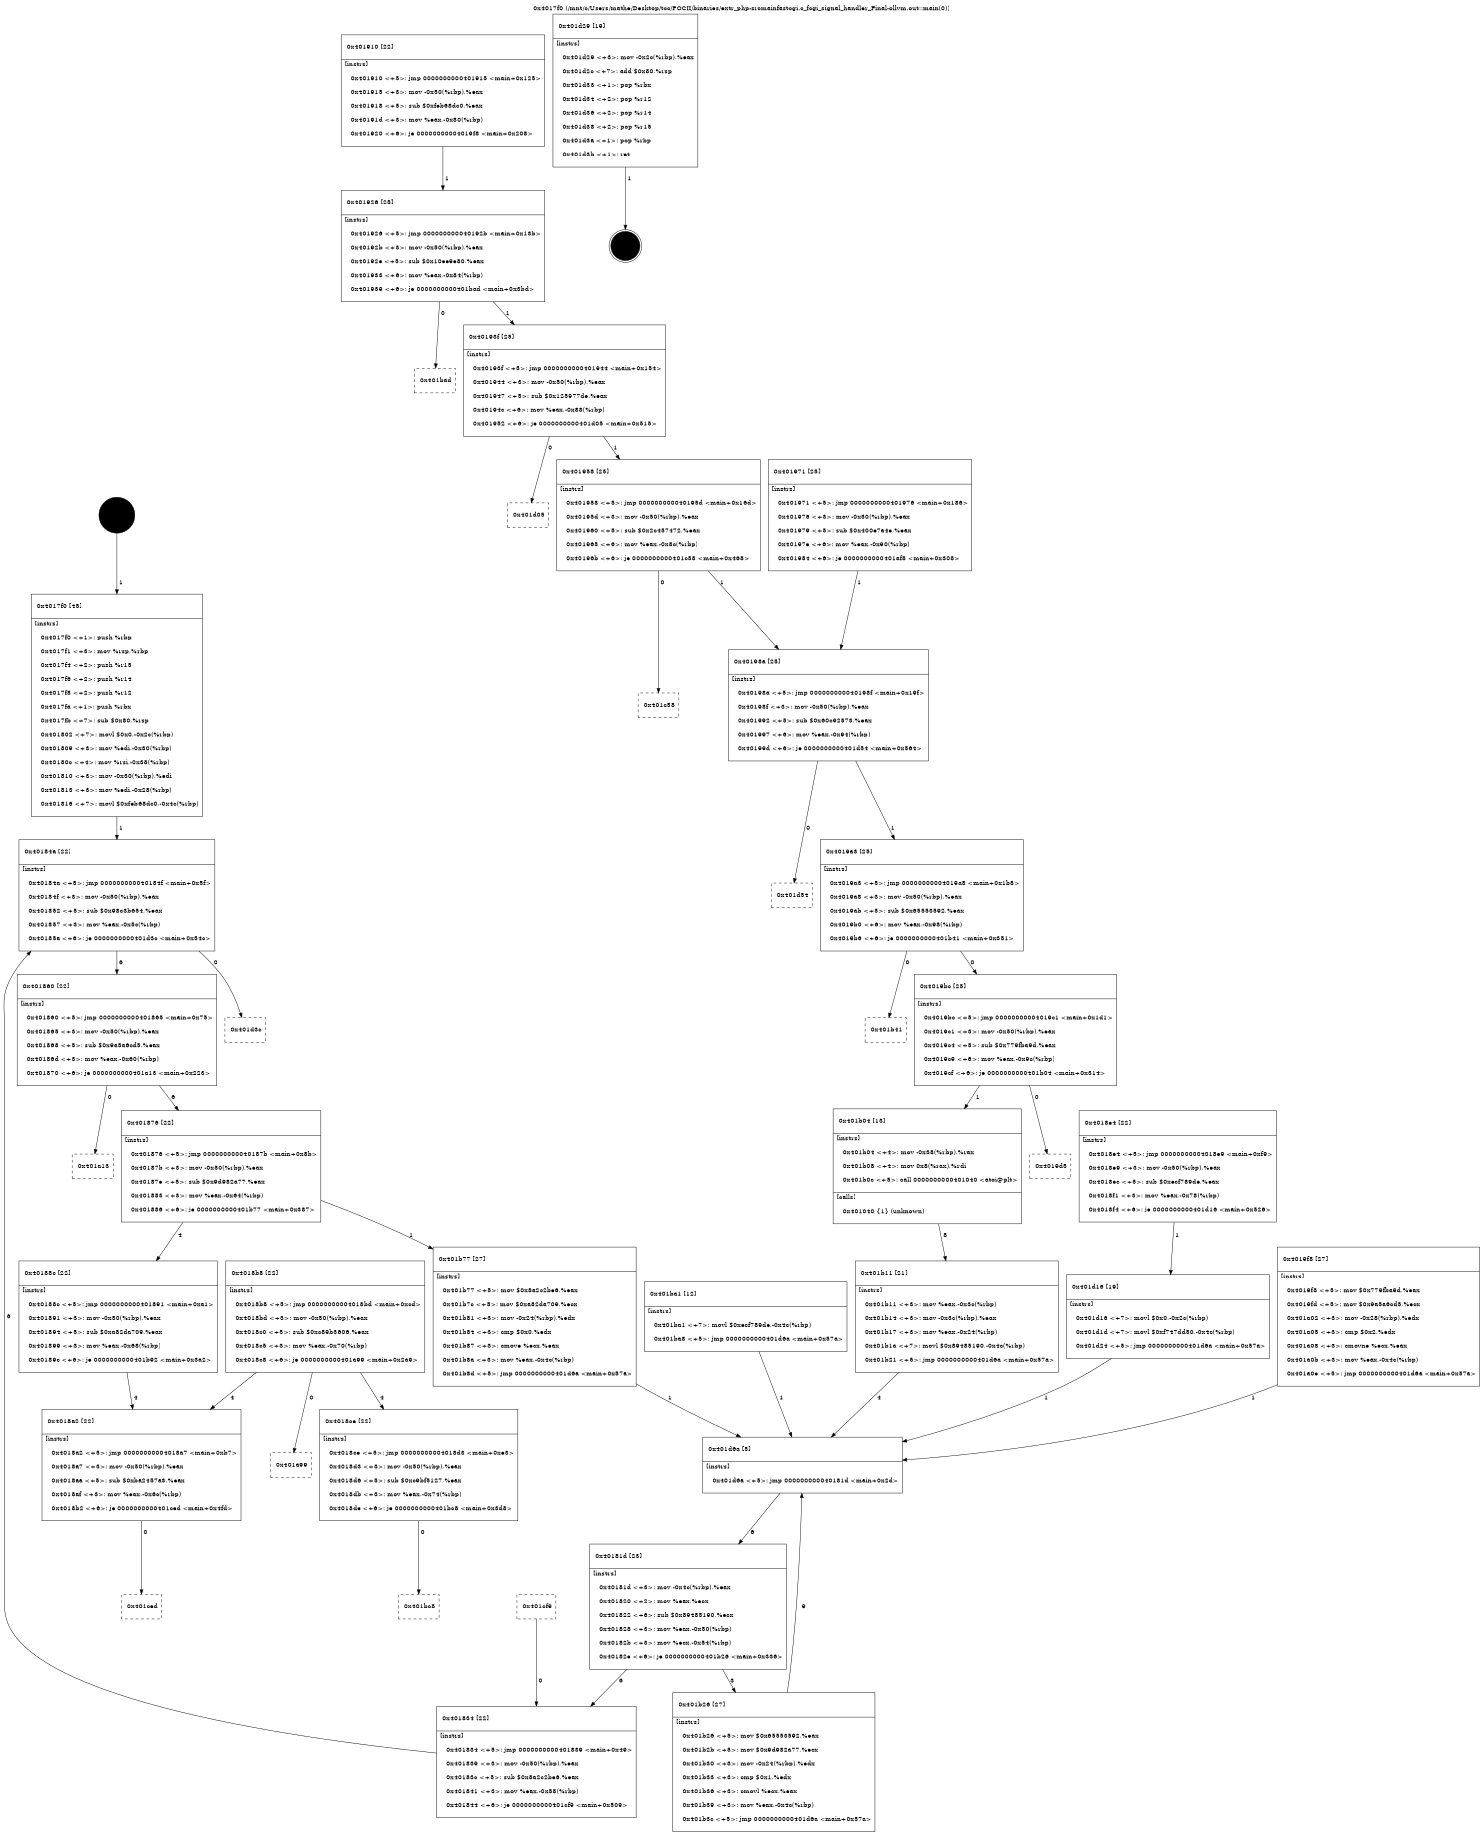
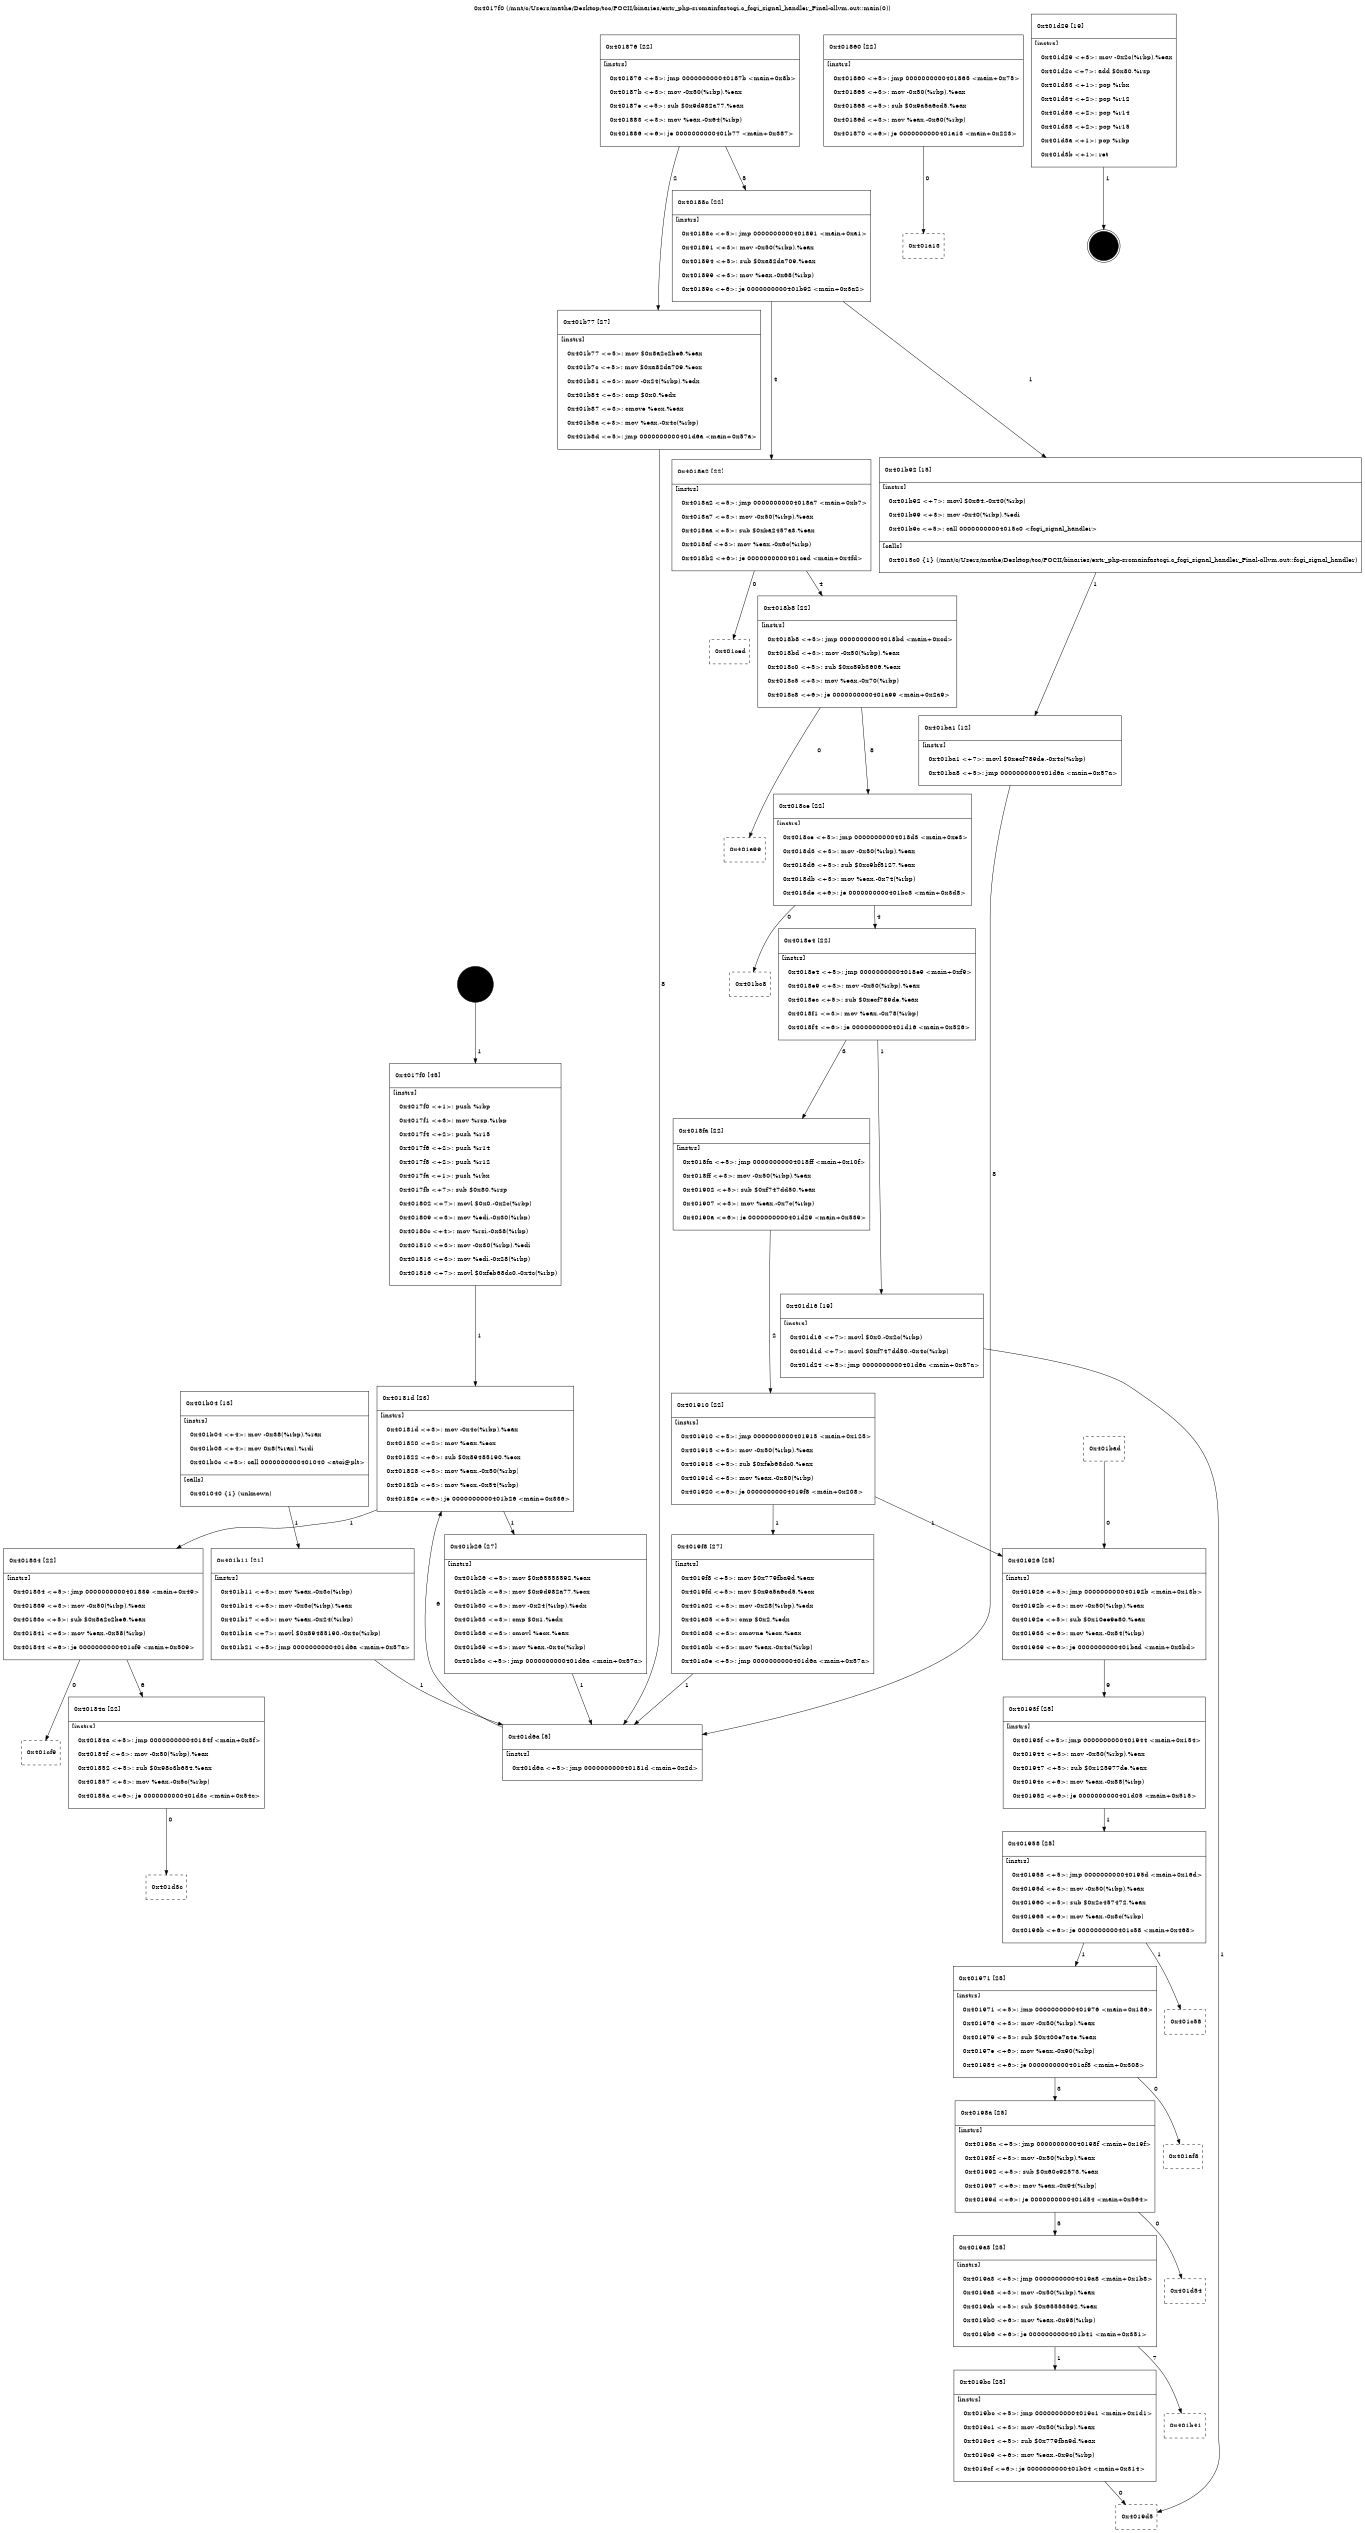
edge "0x401926 [25]" -> "0x40193f [25]": label " 1" -> " 9"
edge "0x401926 [25]" -> "0x401bad": reversed
node "0x401d05": removed
node "0x401b92 [15]": added
edge "0x401958 [25]" -> "0x401c58": label " 0" -> " 1"
edge "0x401971 [25]" -> "0x40198a [25]": label " 1" -> " 3"
edge "0x401958 [25]" -> "0x40198a [25]": now "0x401958 [25]" -> "0x401971 [25]"
edge "0x4017f0 [45]" -> "0x40184a [22]": now "0x4017f0 [45]" -> "0x40181d [23]"
edge "0x40198a [25]" -> "0x4019a3 [25]": label " 1" -> " 5"
edge "0x4018ce [22]" -> "0x4018e4 [22]": added, label "4"
edge "0x40184a [22]" -> "0x401860 [22]": removed, label "6"
edge "0x4019a3 [25]" -> "0x401b41": label " 0" -> " 7"
edge "0x4019a3 [25]" -> "0x4019bc [25]": label " 0" -> " 1"
edge "0x4019bc [25]" -> "0x401b04 [13]": removed, label "1"
edge "0x401860 [22]" -> "0x401876 [22]": removed, label "6"
node "0x4018fa [22]": added
edge "0x401876 [22]" -> "0x40188c [22]": label " 4" -> " 5"
edge "0x401876 [22]" -> "0x401b77 [27]": label " 1" -> " 2"
edge "0x401b04 [13]" -> "0x401b11 [21]": label " 8" -> " 1"
edge "0x4018b8 [22]" -> "0x4018a2 [22]": reversed
edge "0x4018b8 [22]" -> "0x4018ce [22]": label " 4" -> " 8"
edge "0x401b77 [27]" -> "0x401d6a [5]": label " 1" -> " 8"
edge "0x401ba1 [12]" -> "0x401d6a [5]": label " 1" -> " 8"
edge "0x401b11 [21]" -> "0x401d6a [5]": label " 4" -> " 1"
edge "0x401d16 [19]" -> "0x401d6a [5]": now "0x401d16 [19]" -> "0x4019d5"
edge "0x401910 [22]" -> "0x4019f8 [27]": added, label "1"
edge "0x401b26 [27]" -> "0x401d6a [5]": label " 9" -> " 1"
edge "0x401cf9" -> "0x401834 [22]": reversed
edge "0x40181d [23]" -> "0x401834 [22]": label " 6" -> " 1"
edge "0x40181d [23]" -> "0x401b26 [27]": label " 3" -> " 1"
node "0x401af8": added
